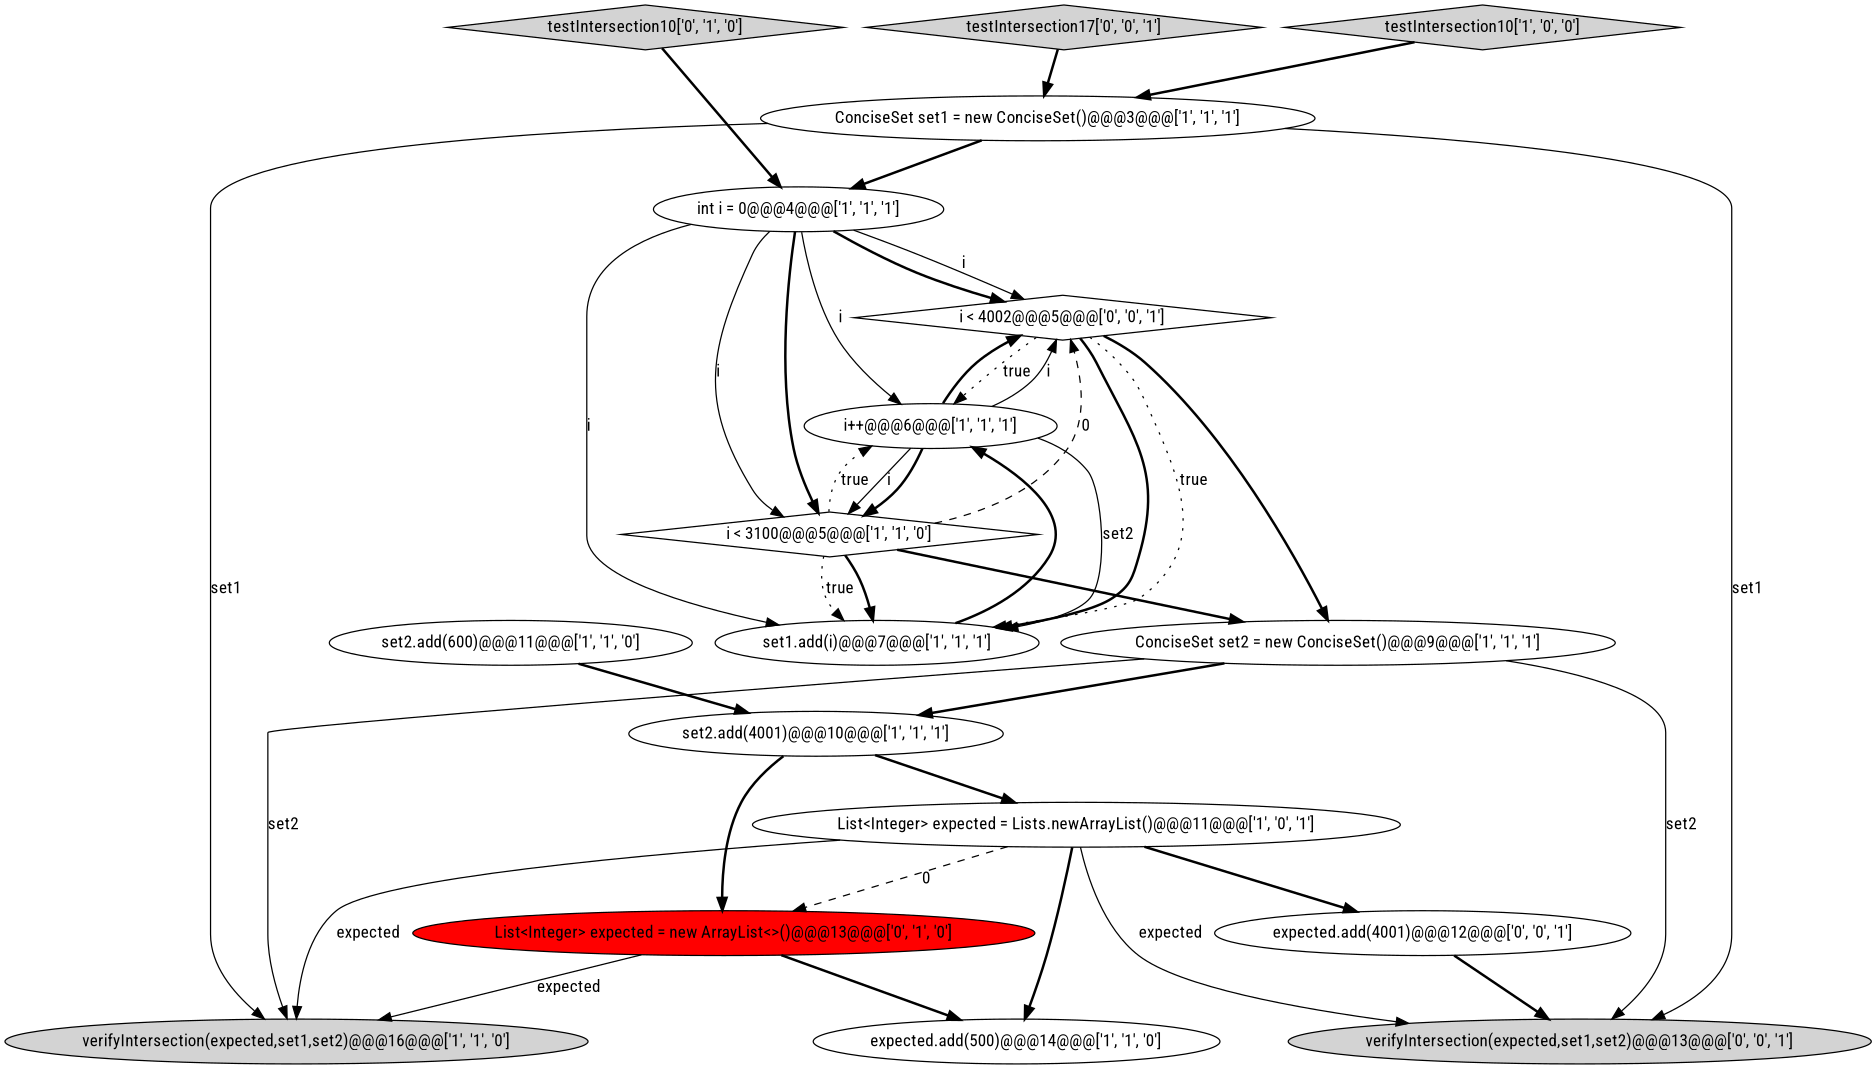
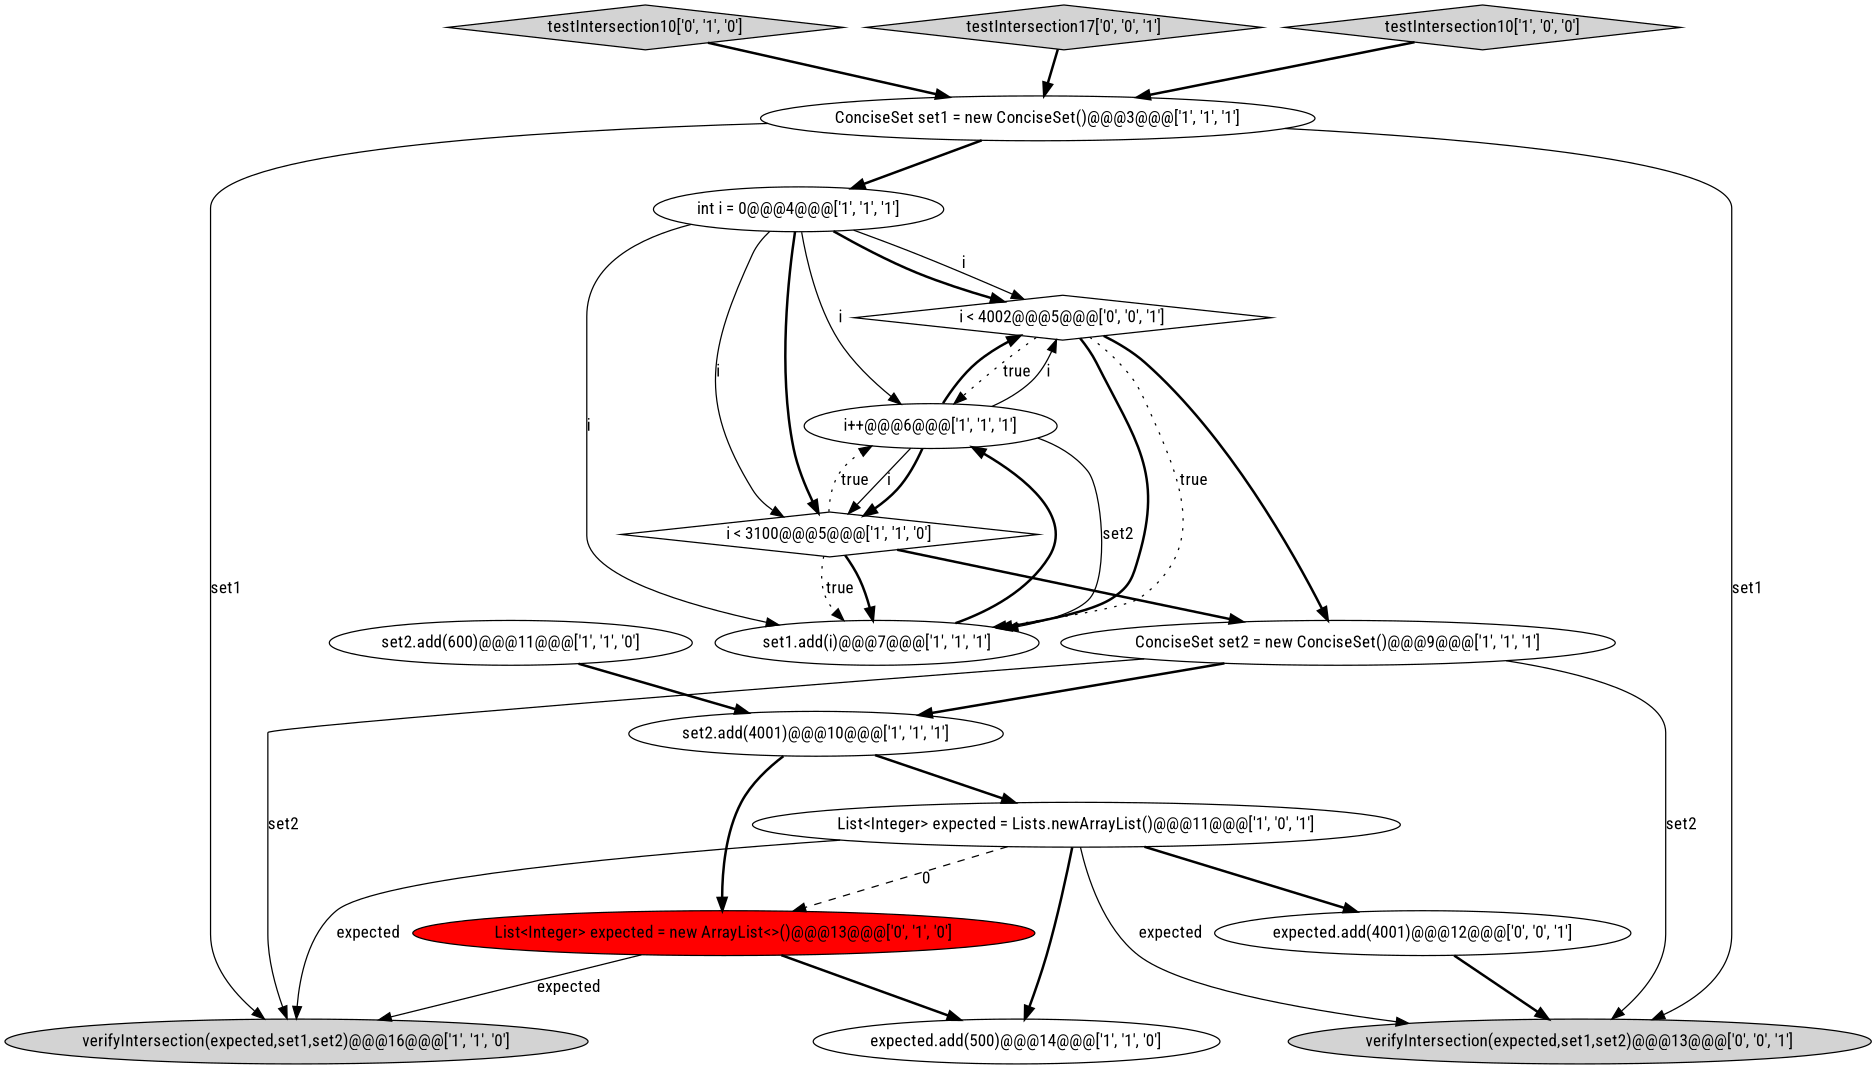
edge "testIntersection10['0', '1', '0']" -> "int i = 0@@@4@@@['1', '1', '1']": now "testIntersection10['0', '1', '0']" -> "ConciseSet set1 = new ConciseSet()@@@3@@@['1', '1', '1']"
edge "i < 3100@@@5@@@['1', '1', '0']" -> "i < 4002@@@5@@@['0', '0', '1']": removed, label "0"
